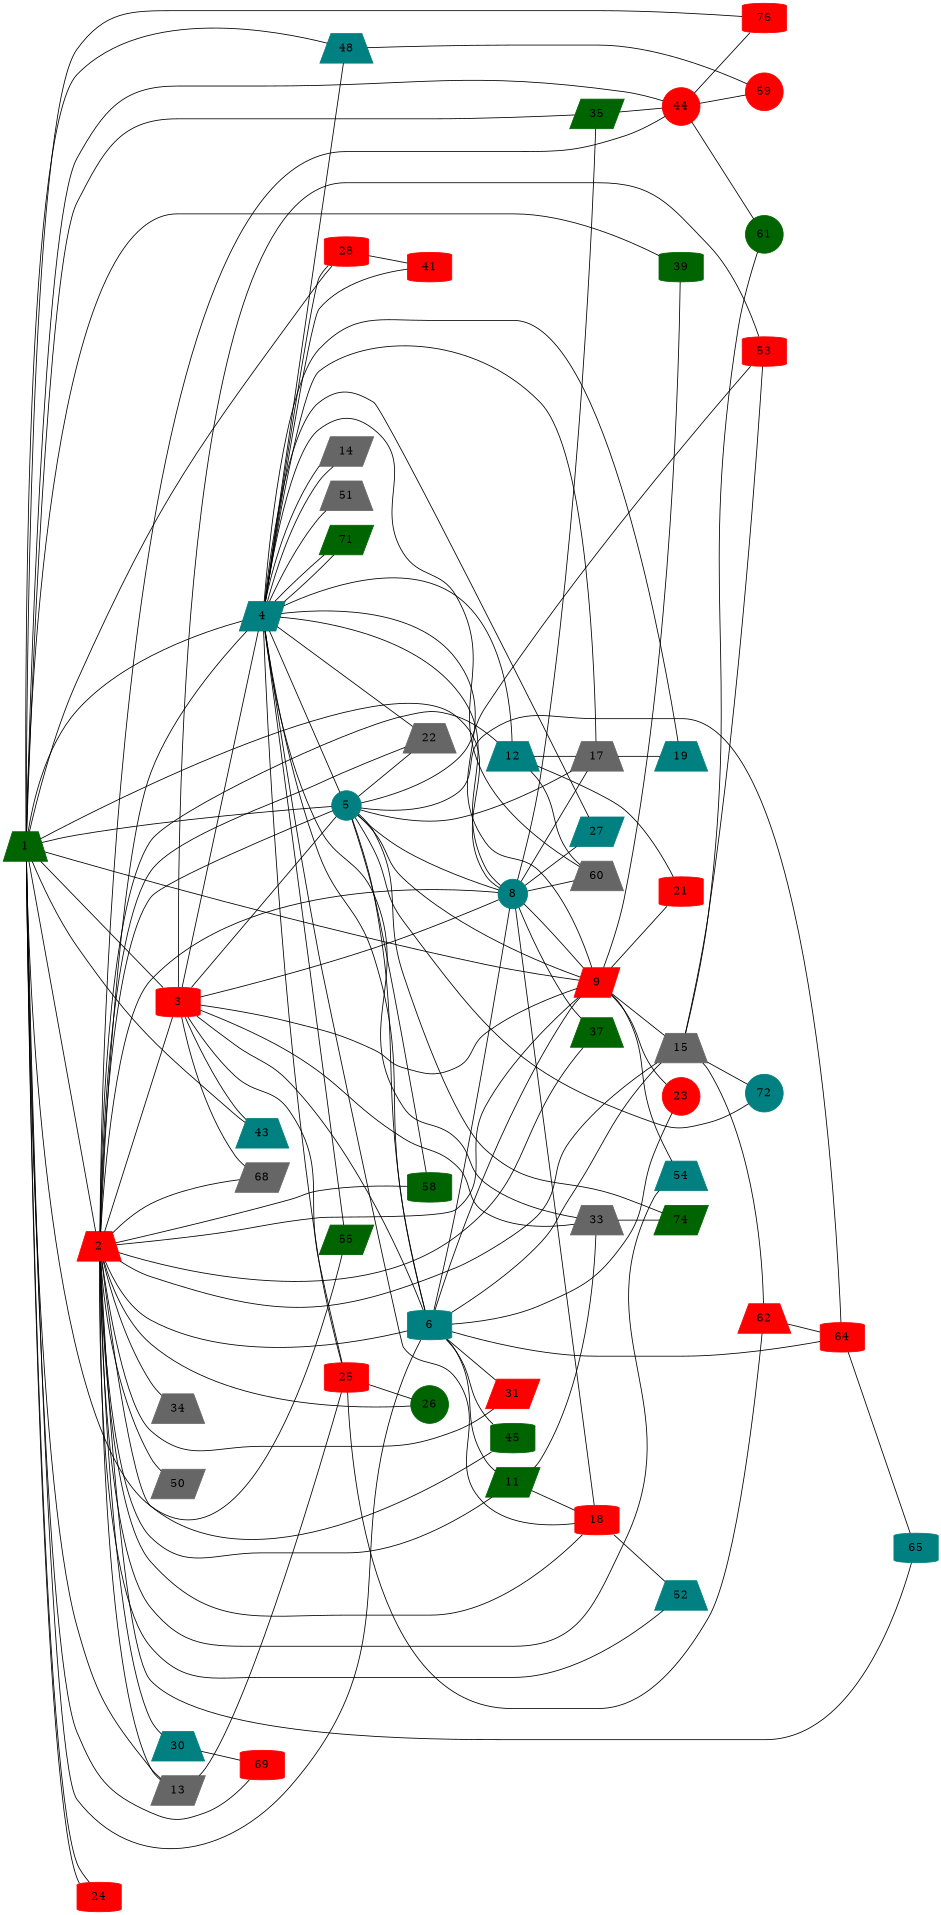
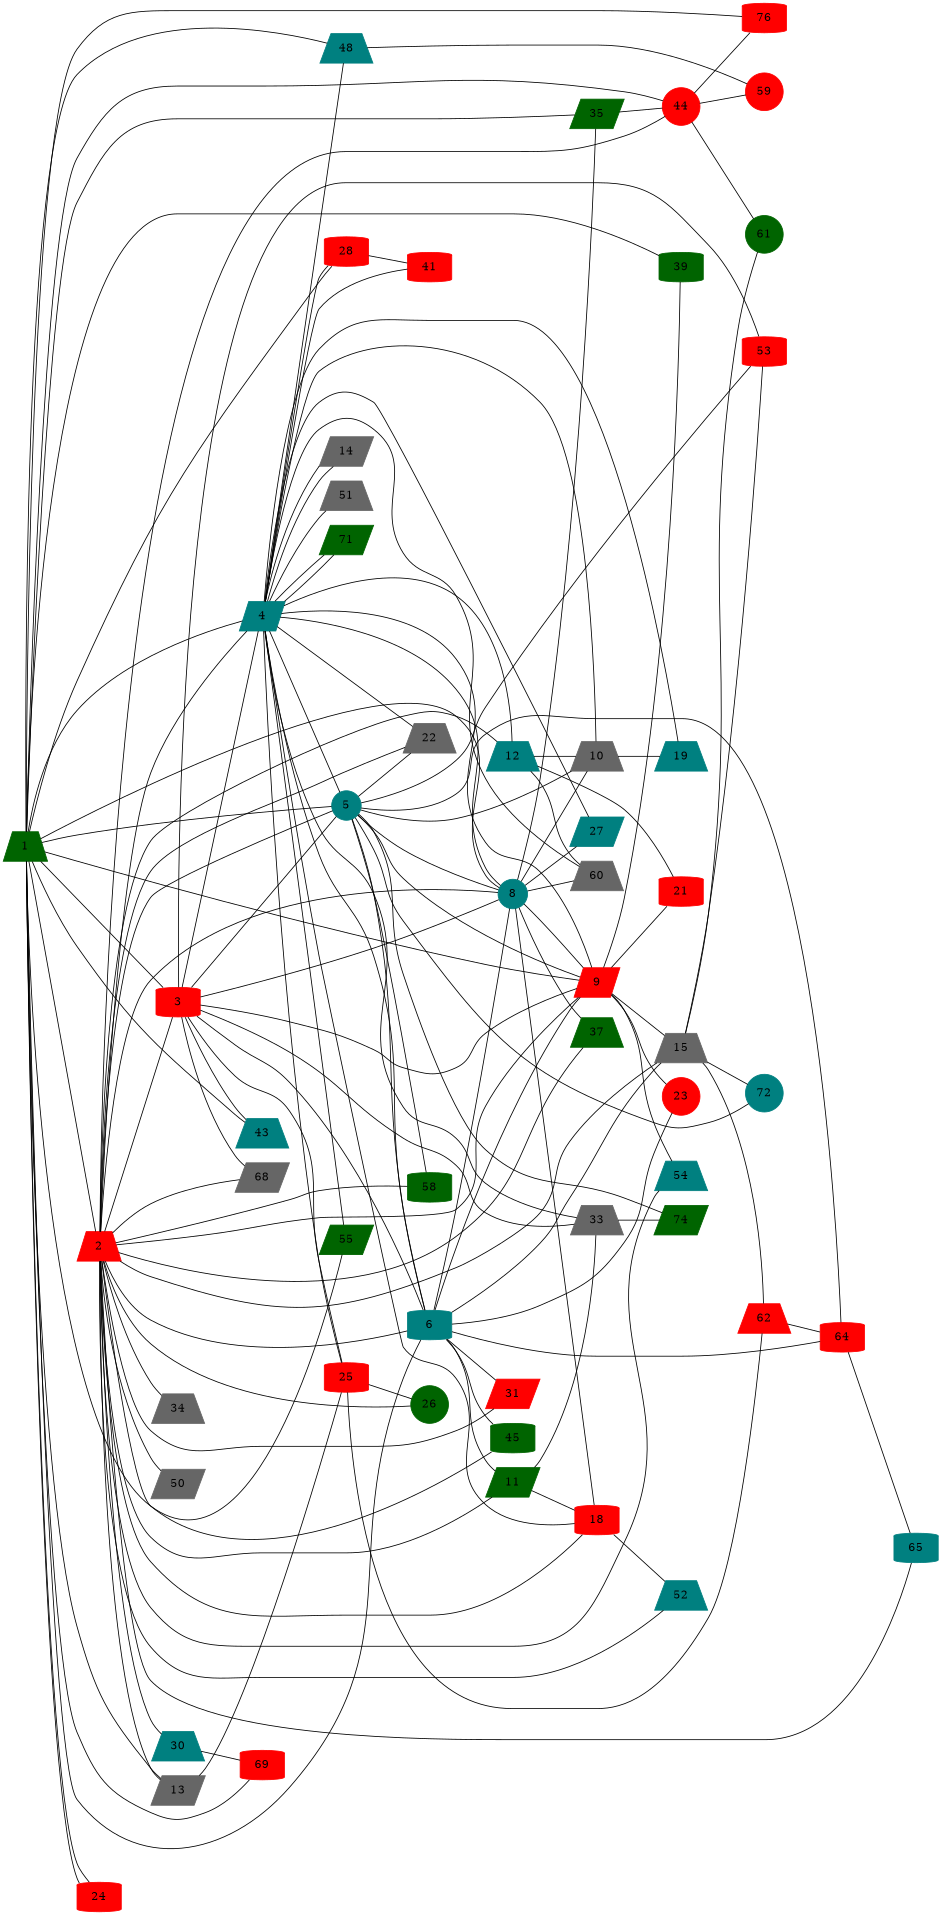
node "17": label "17" -> "10"
